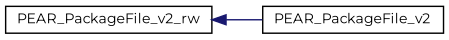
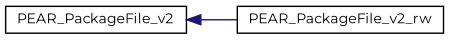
edge "PEAR_PackageFile_v2" -> "PEAR_PackageFile_v2_rw": reversed
